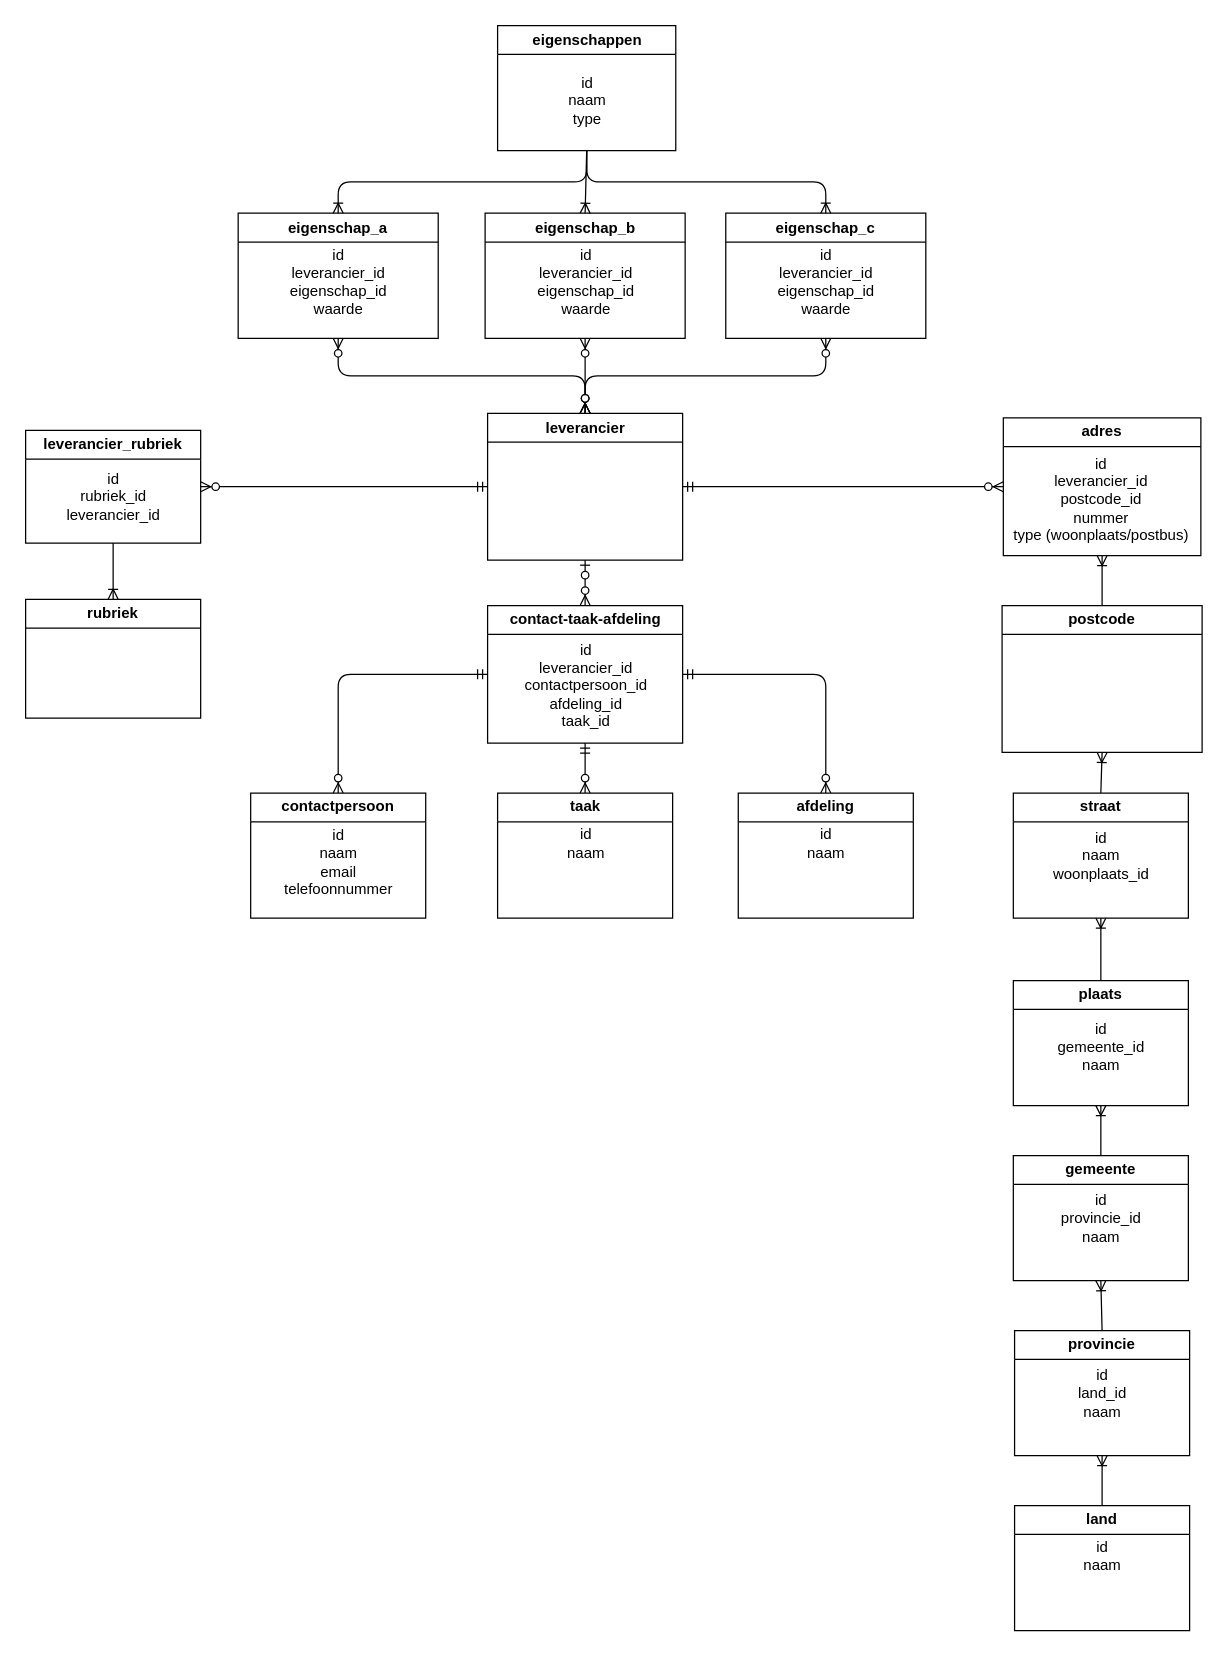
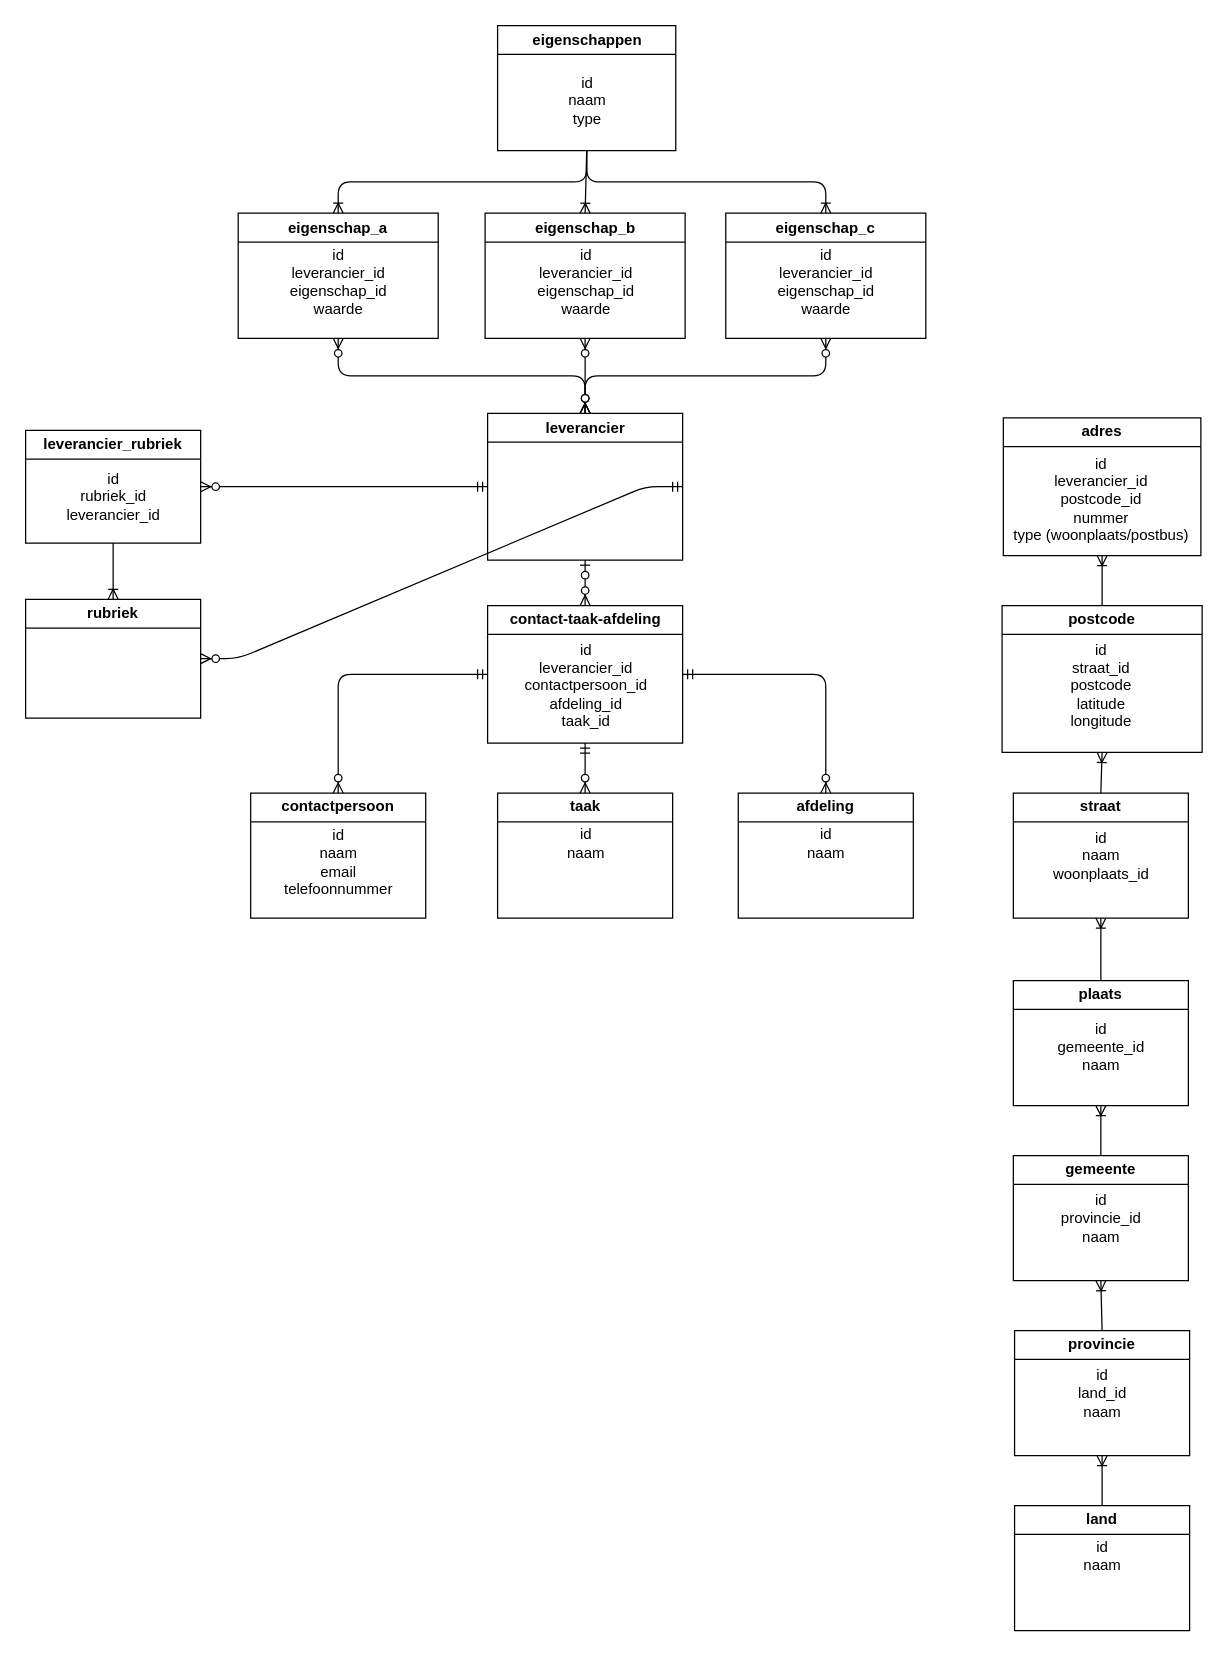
edge "leverancier" -- "adres": now "leverancier" -- "rubriek"
node "id straat_id postcode latitude longitude": added
